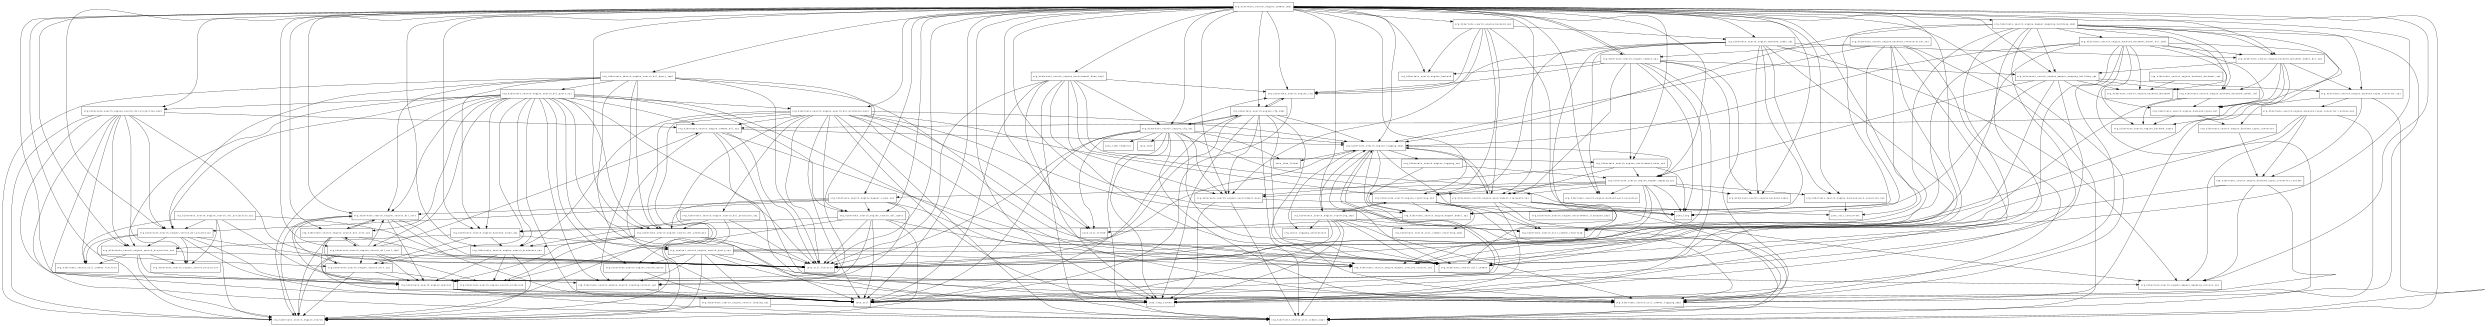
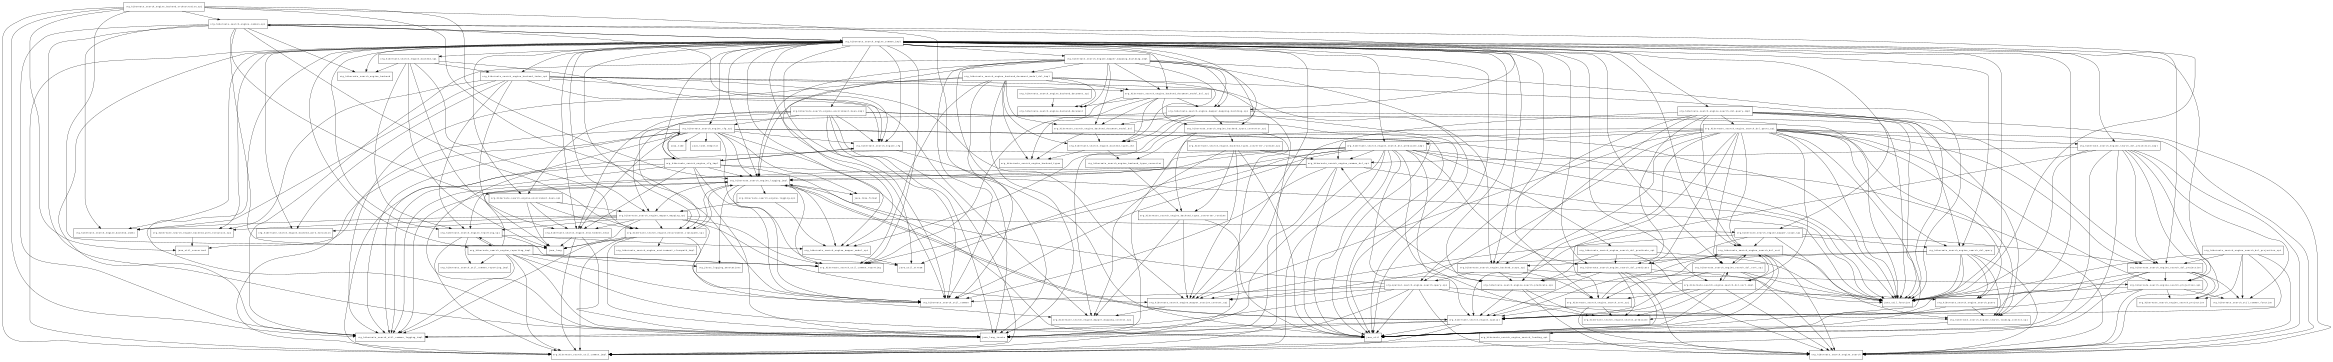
edge "org_hibernate_search_engine_mapper_mapping_building_spi" -> "org_hibernate_search_engine_backend_document": now "org_hibernate_search_engine_backend_document_model_dsl_spi" -> "org_hibernate_search_engine_backend_document"
